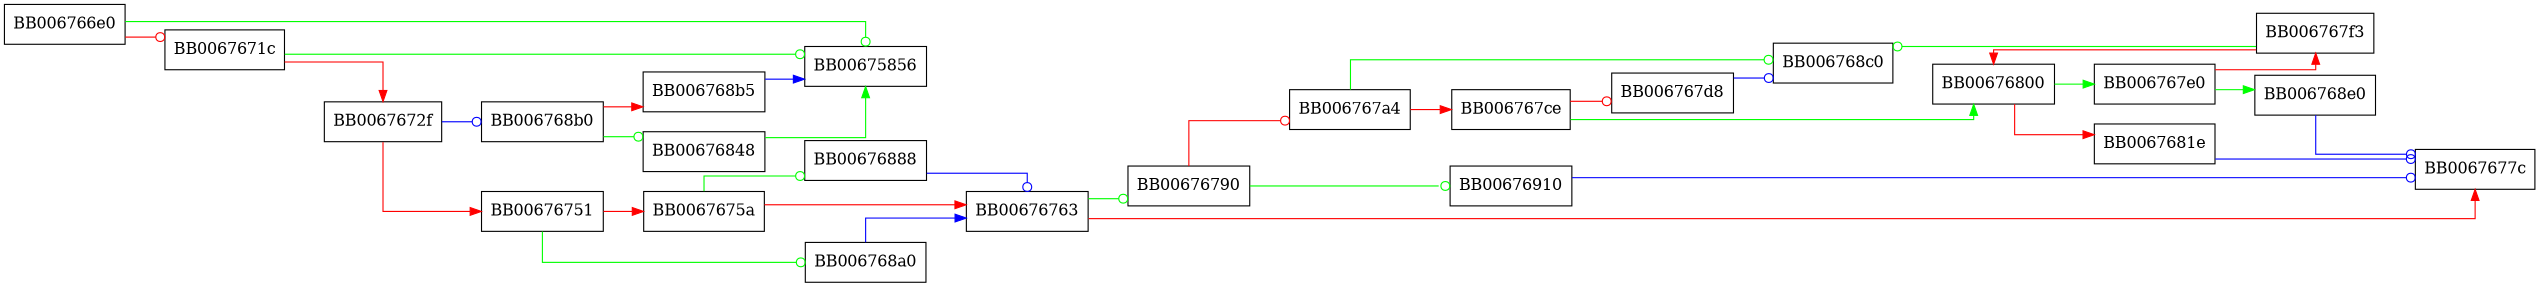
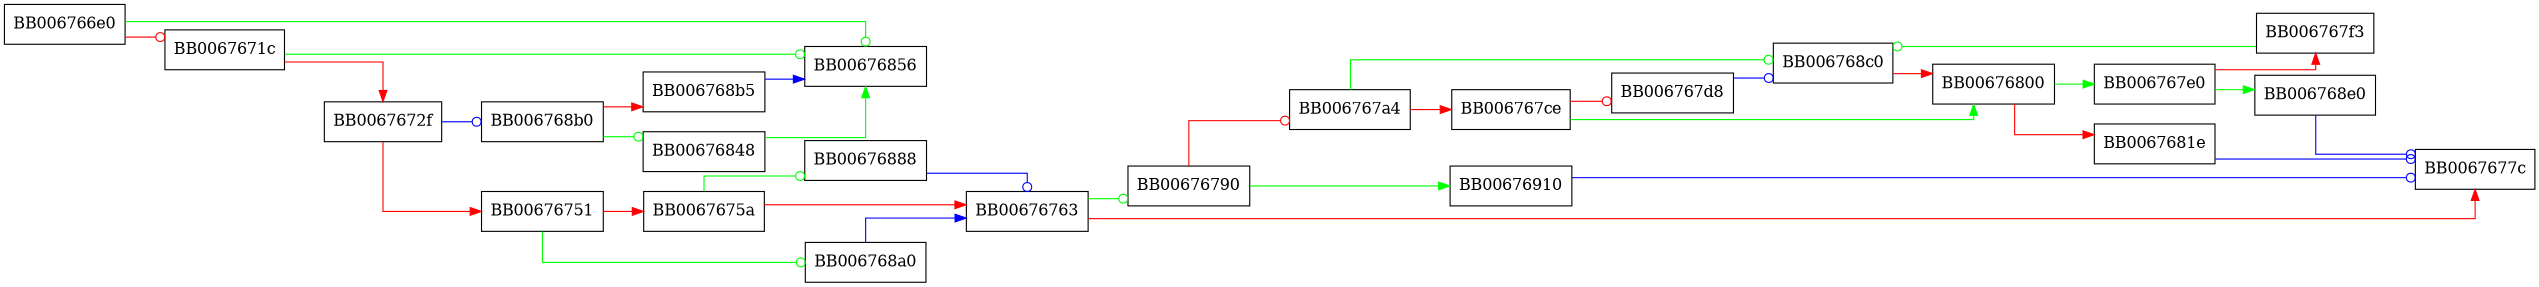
edge "BB006767f3" -> "BB00676800": now "BB006768c0" -> "BB00676800"
node "BB00675856": label "BB00675856" -> "BB00676856"
edge "BB00676790" -> "BB00676910": arrowhead odot -> normal
